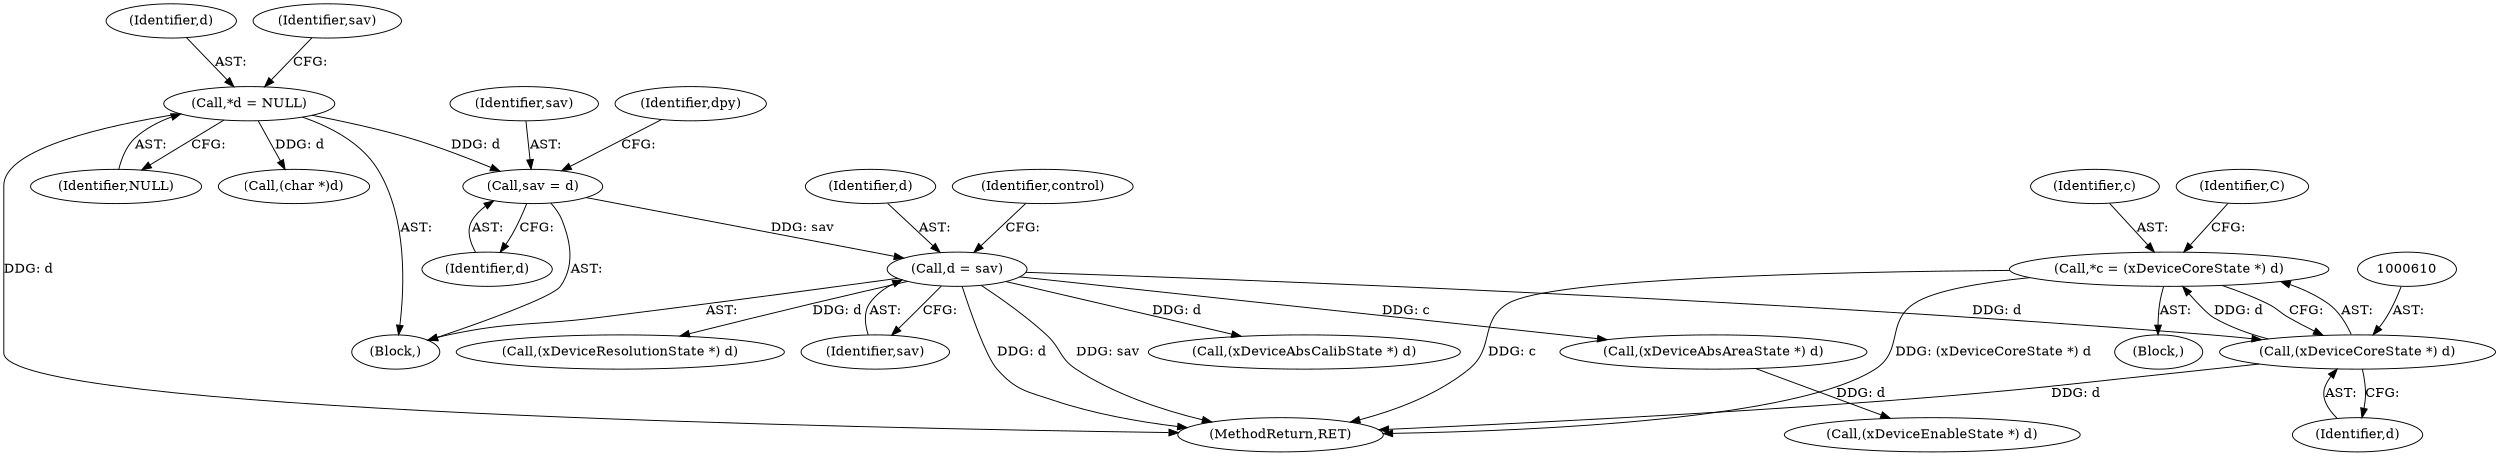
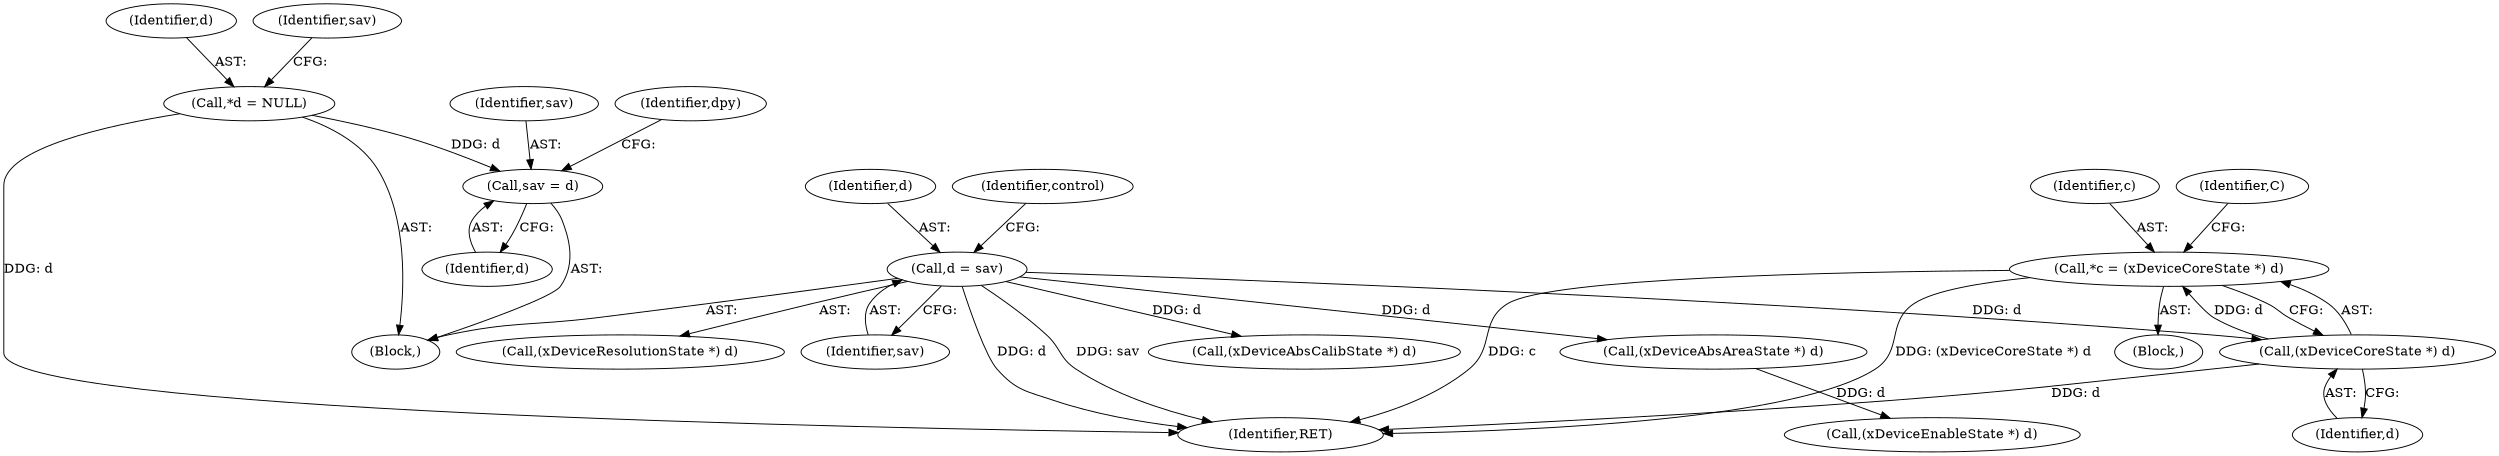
node "(Identifier,NULL)": removed
node "(Call,(char *)d)": removed
edge "(Call,sav = d)" -> "(Call,d = sav)": removed, label "DDG: sav"
node "1000610": removed
edge "(Call,d = sav)" -> "(Call,(xDeviceResolutionState *) d)": label "DDG: d" -> "AST: "
edge "(Call,d = sav)" -> "(Call,(xDeviceAbsAreaState *) d)": label "DDG: c" -> "DDG: d"
node "(MethodReturn,RET)": label "(MethodReturn,RET)" -> "(Identifier,RET)"
